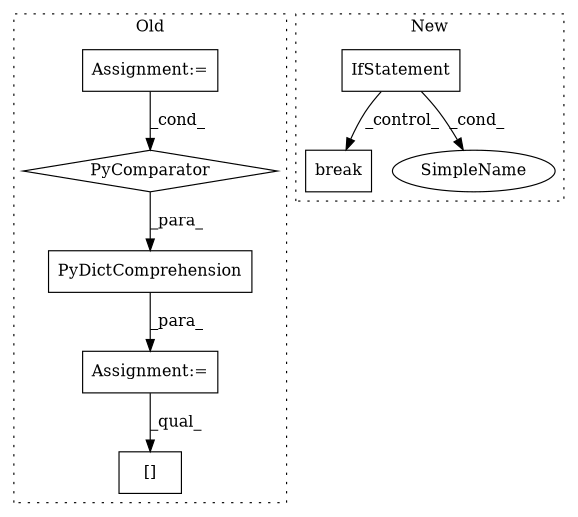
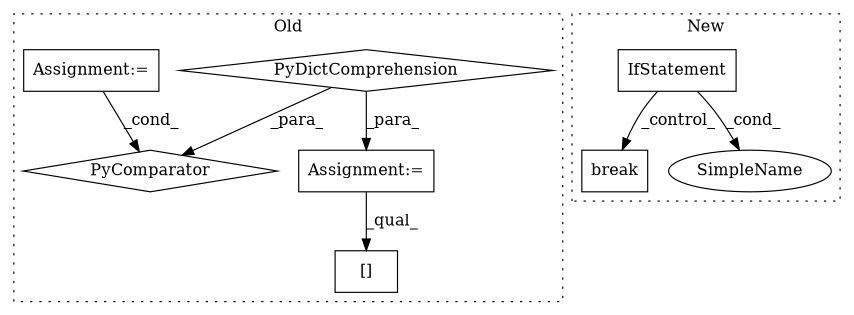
edge "PyComparator" -> "PyDictComprehension": reversed
node "PyDictComprehension": shape box -> diamond
